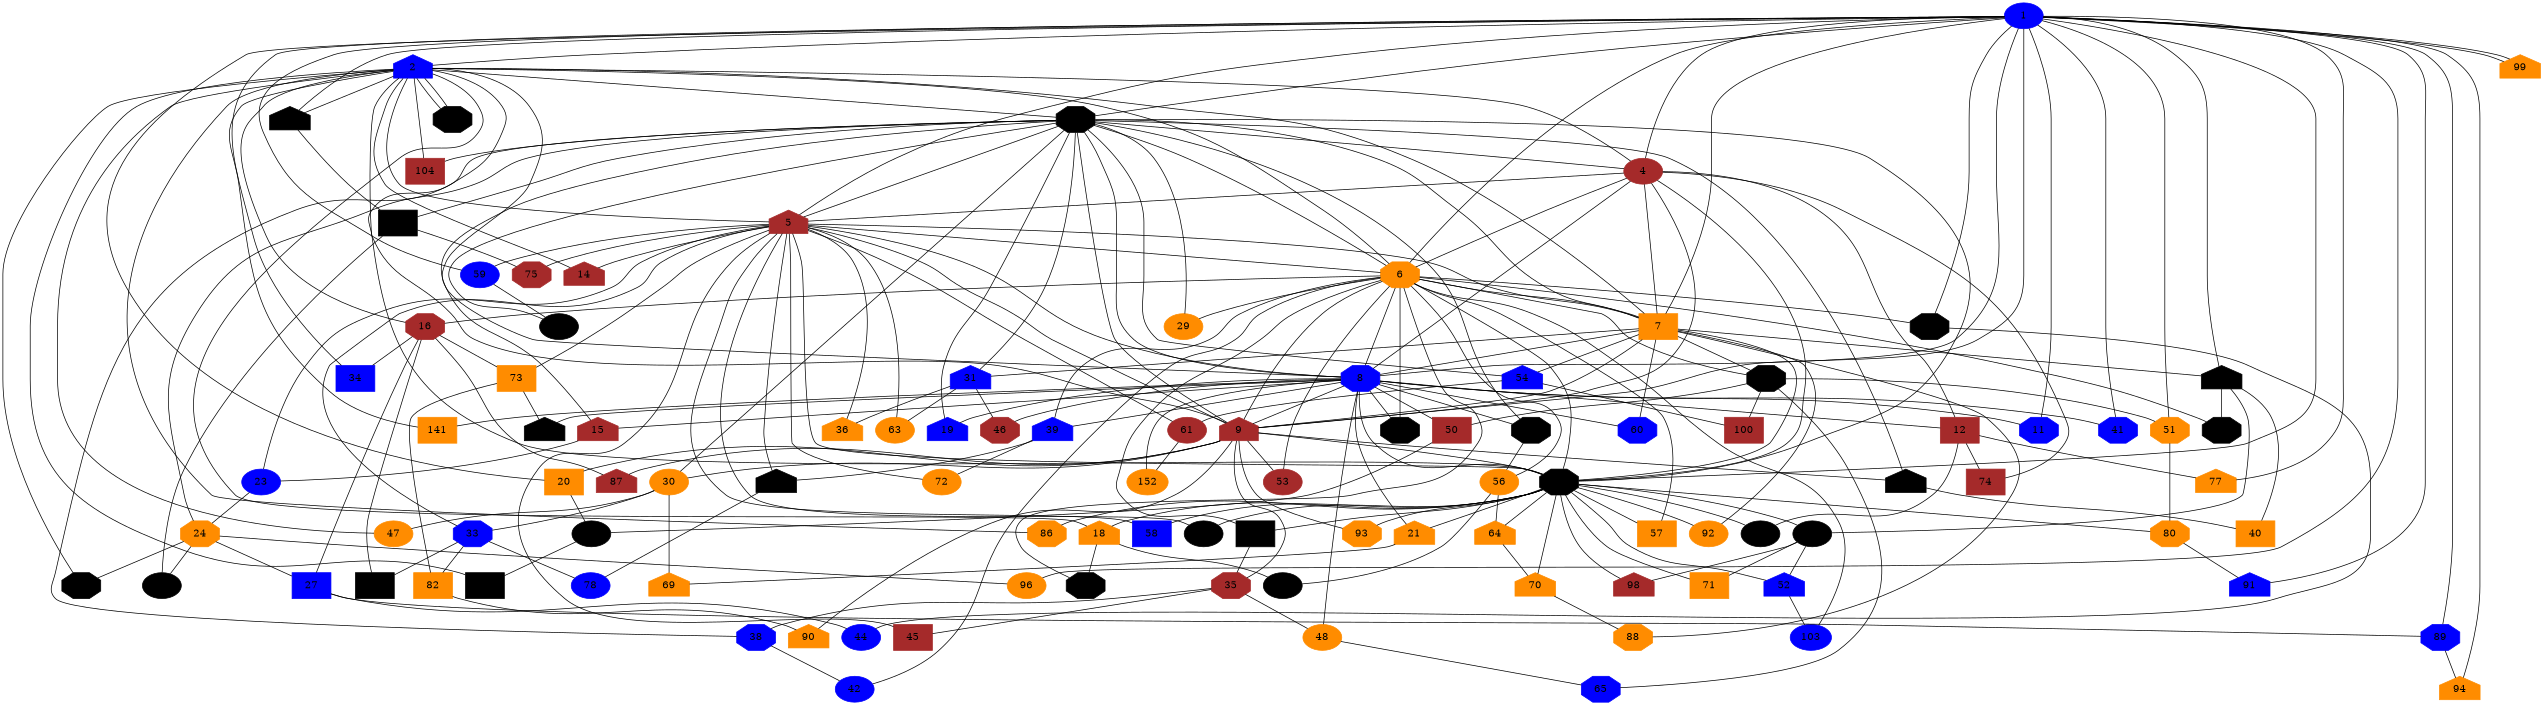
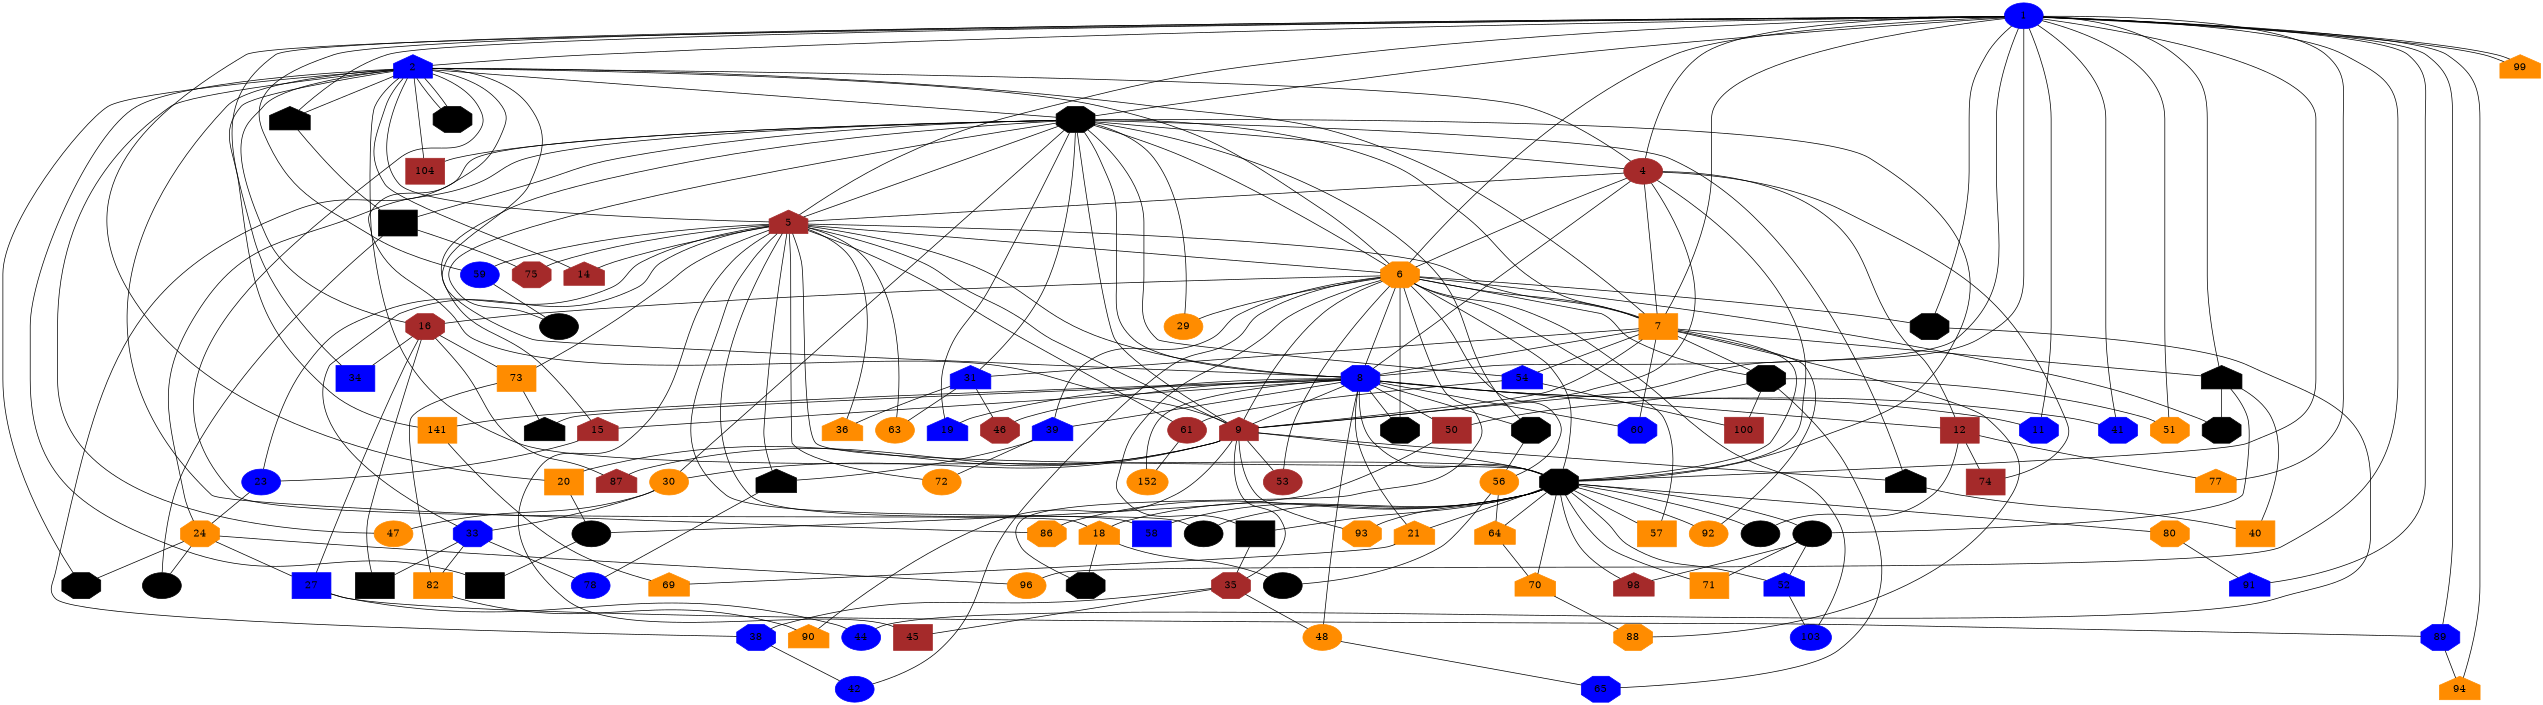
edge "51" -- "80": removed
edge "30" -- "69": now "141" -- "69"
